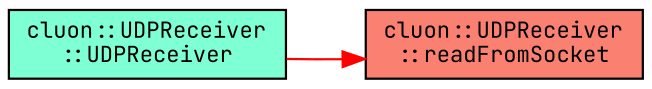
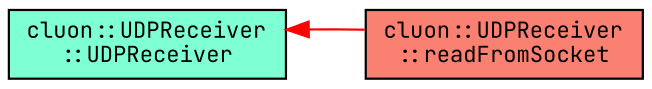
edge "cluon::UDPReceiver ::UDPReceiver" -> "cluon::UDPReceiver ::readFromSocket": reversed
